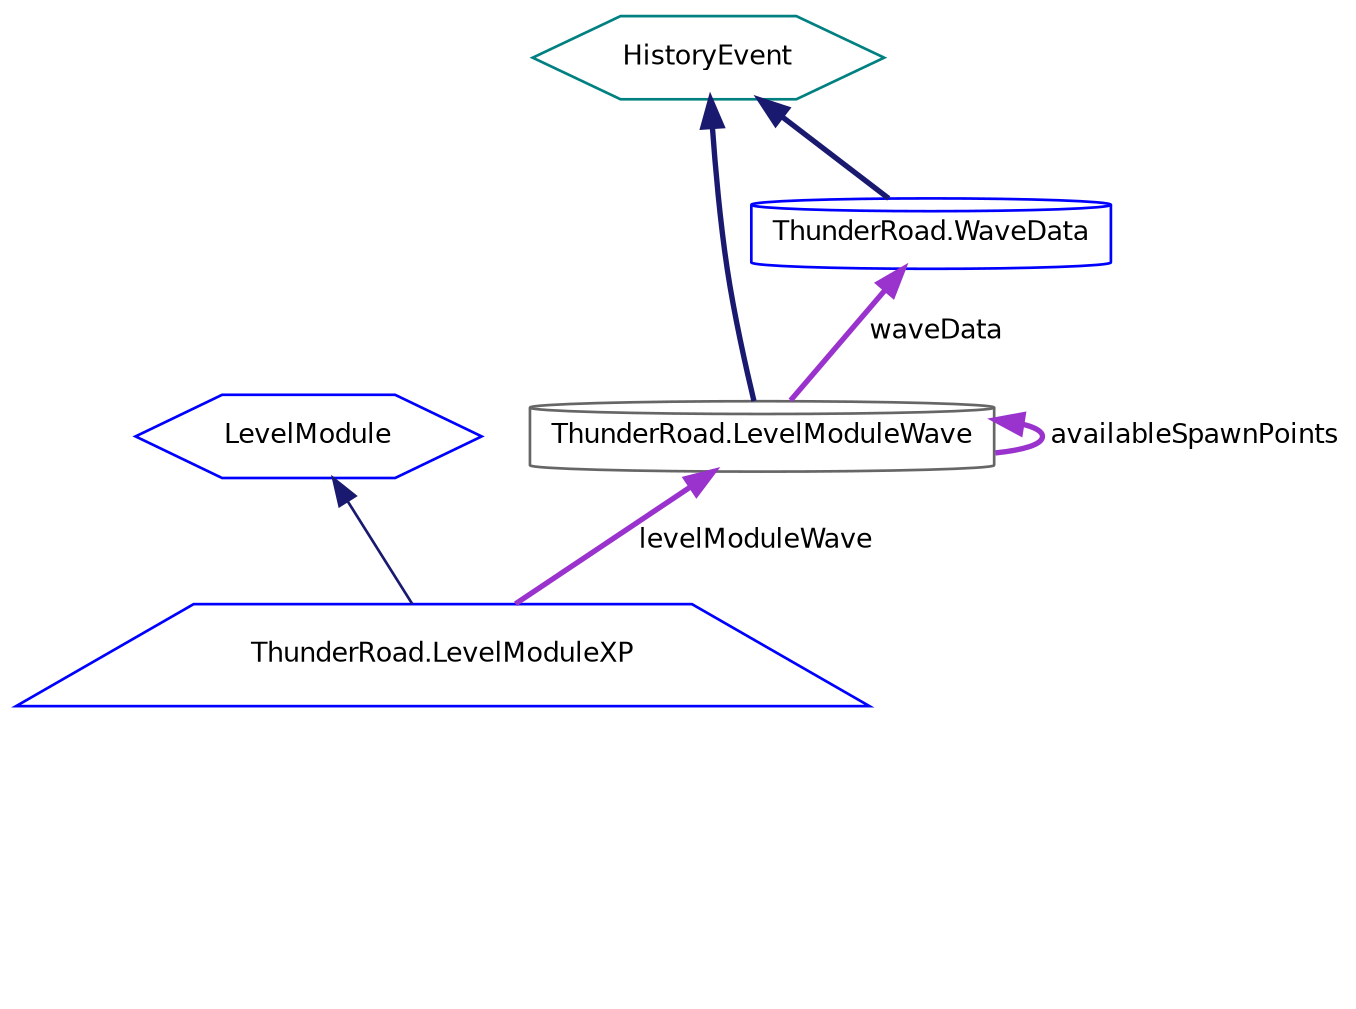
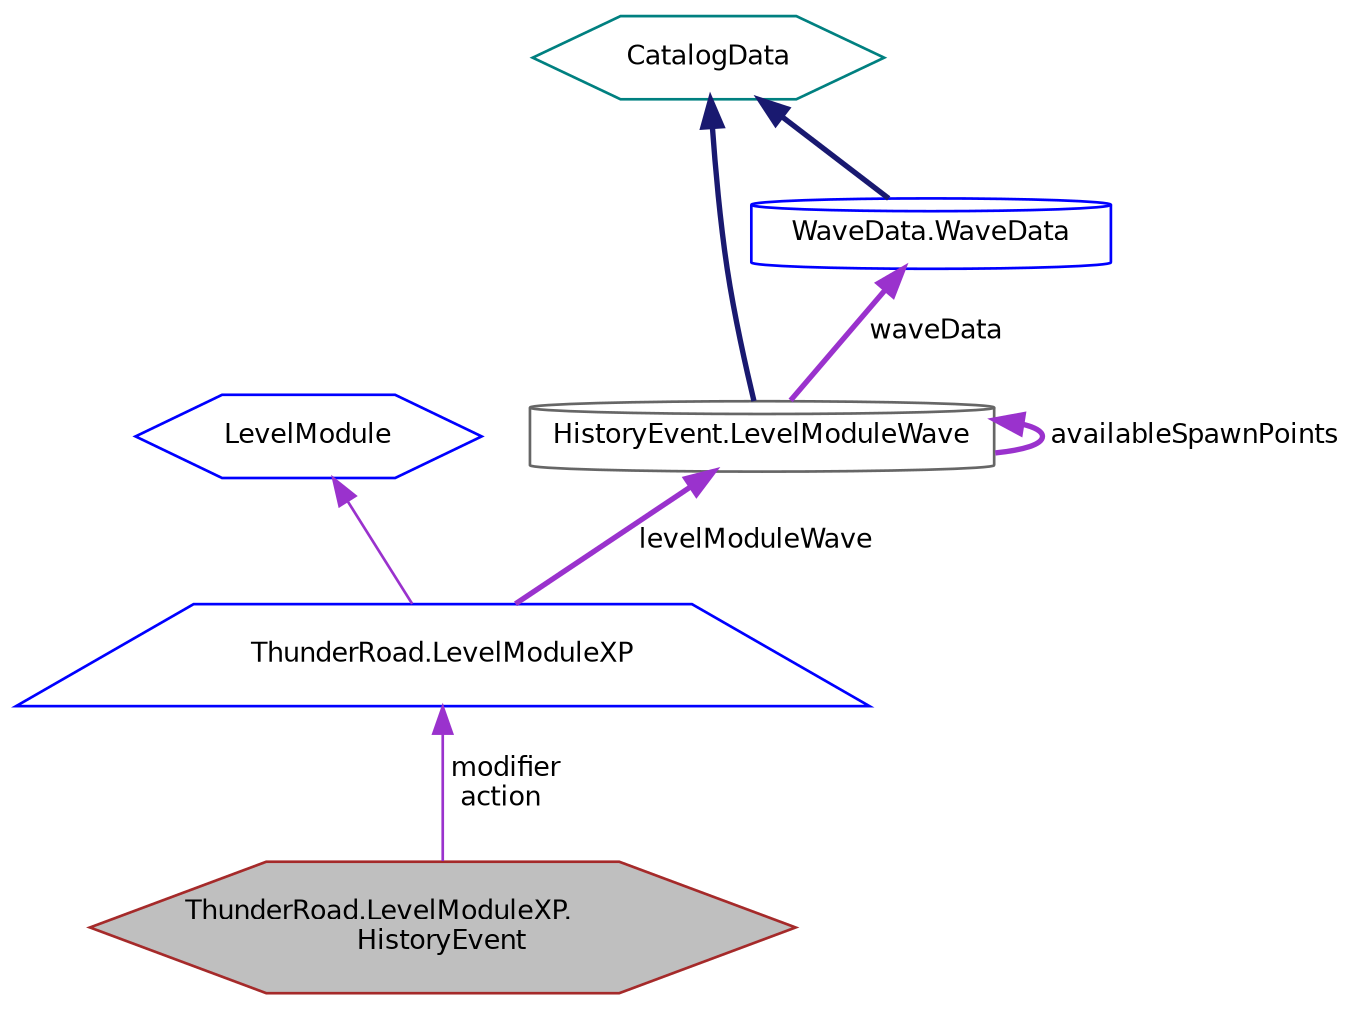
node "HistoryEvent": label "HistoryEvent" -> "CatalogData"
node "ThunderRoad.WaveData": label "ThunderRoad.WaveData" -> "WaveData.WaveData"
node "ThunderRoad.LevelModuleWave": label "ThunderRoad.LevelModuleWave" -> "HistoryEvent.LevelModuleWave"
edge "ThunderRoad.LevelModuleXP" -> "LevelModule": color midnightblue -> darkorchid3
node "ThunderRoad.LevelModuleXP. HistoryEvent": added
